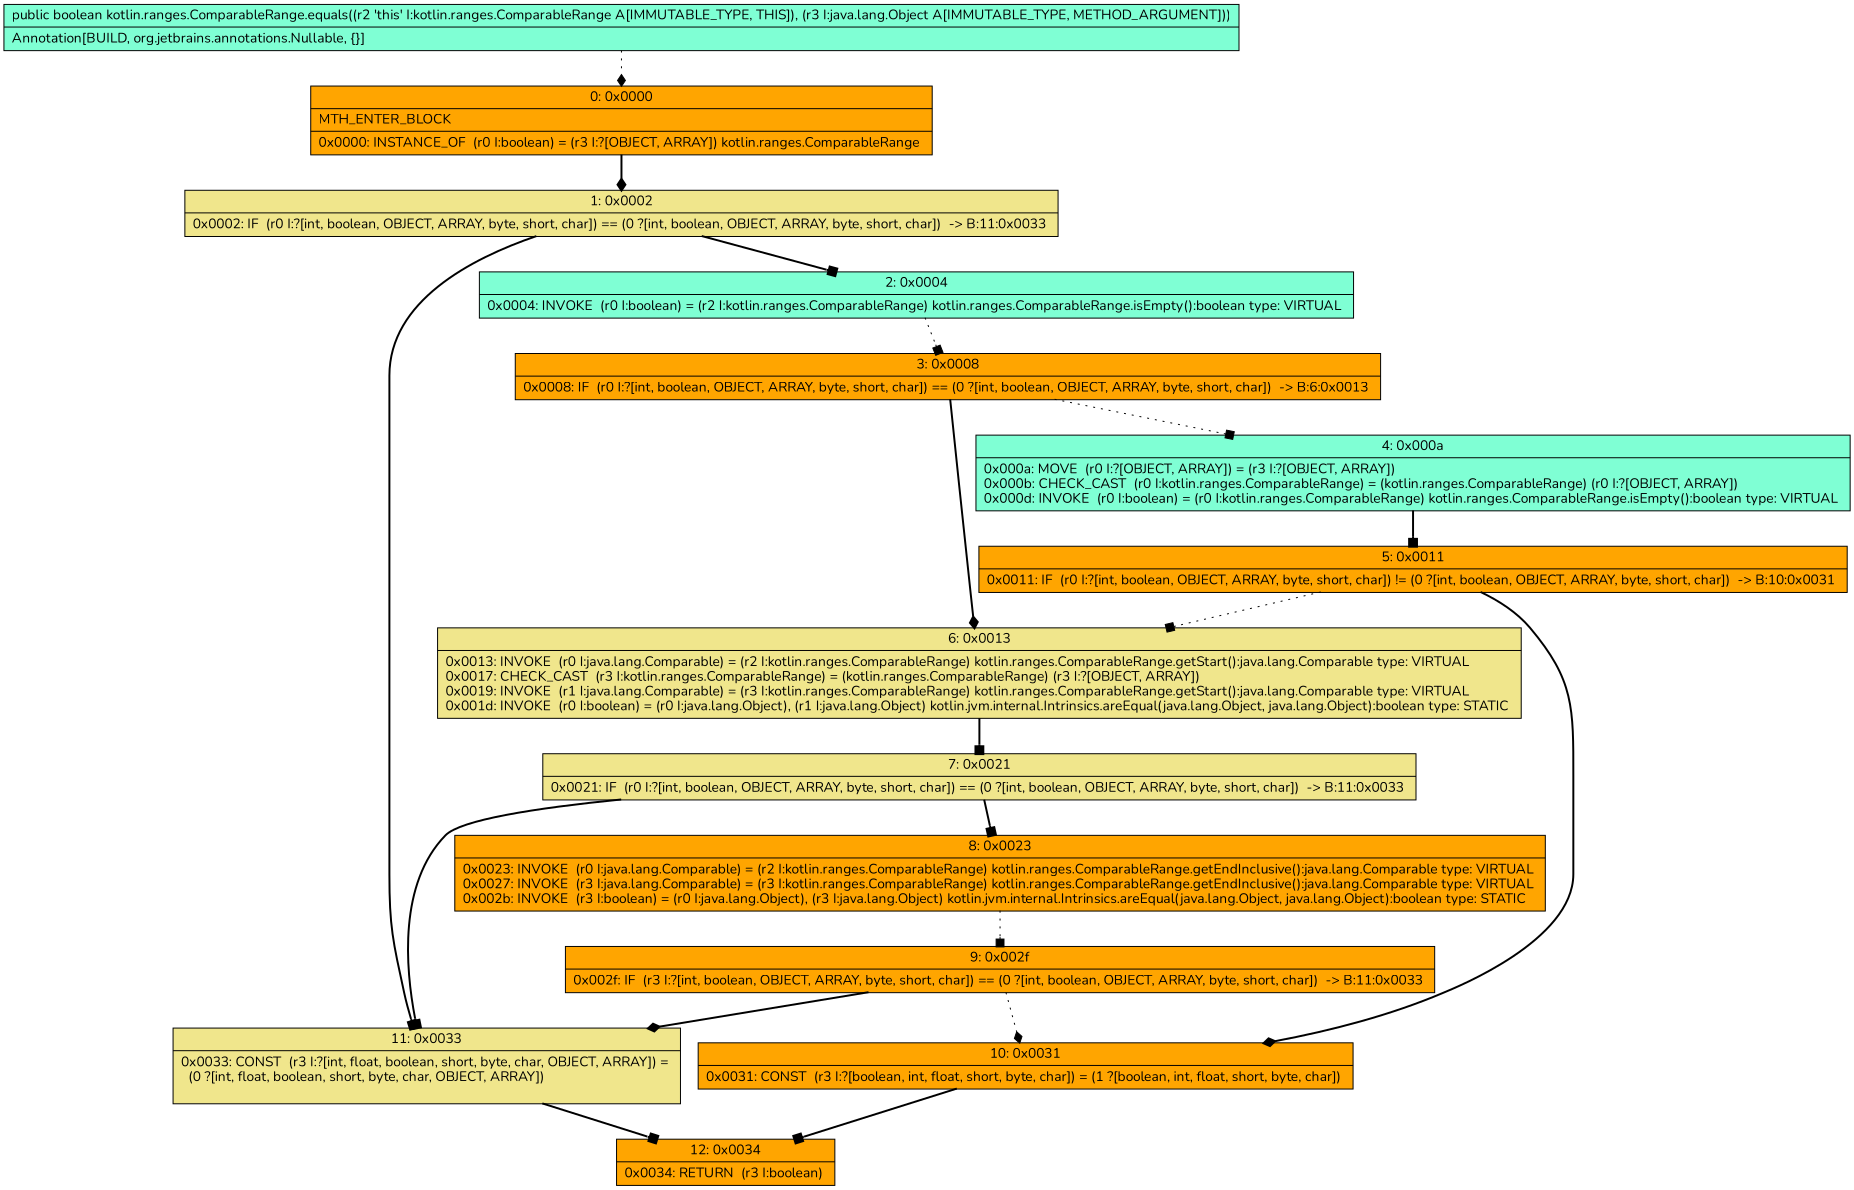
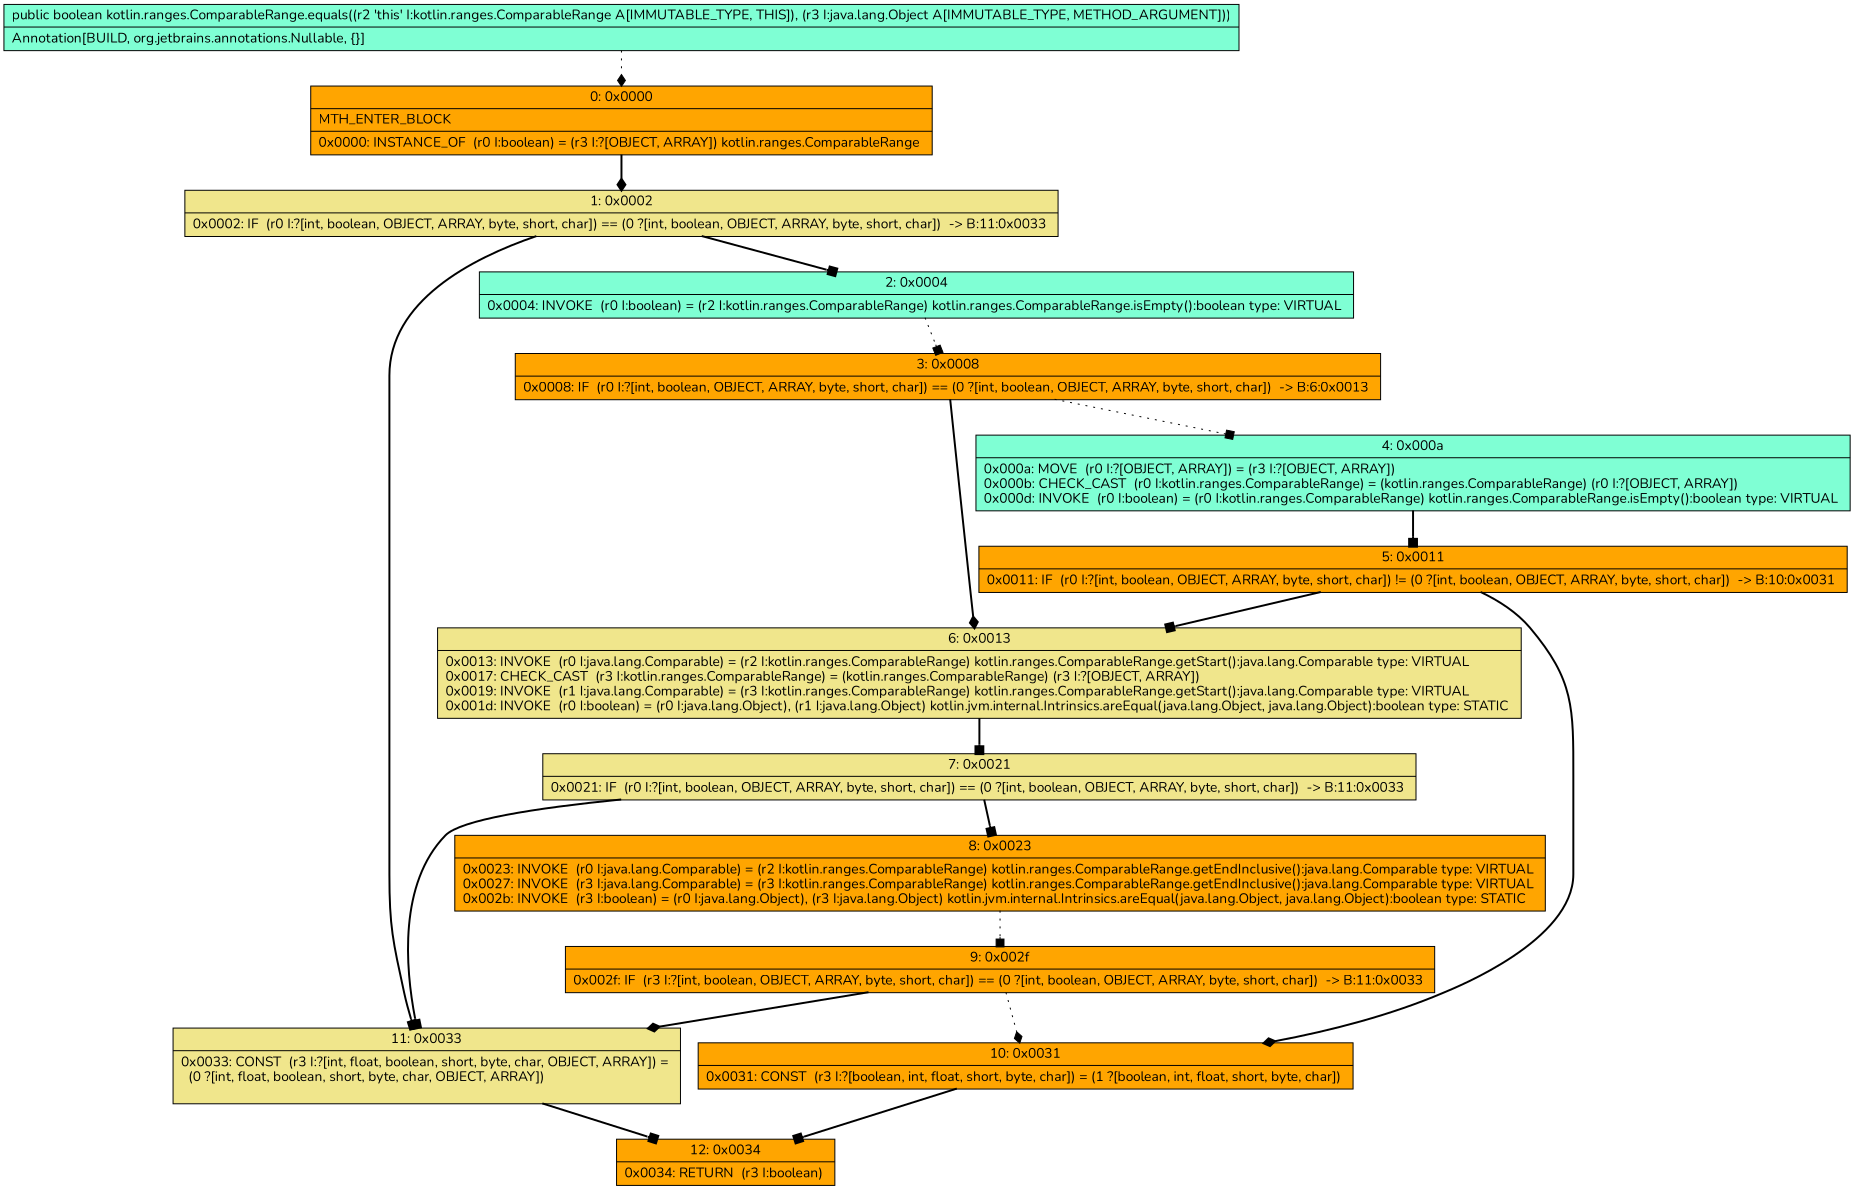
edge "5: 0x0011" -> "6: 0x0013": style dotted -> bold
